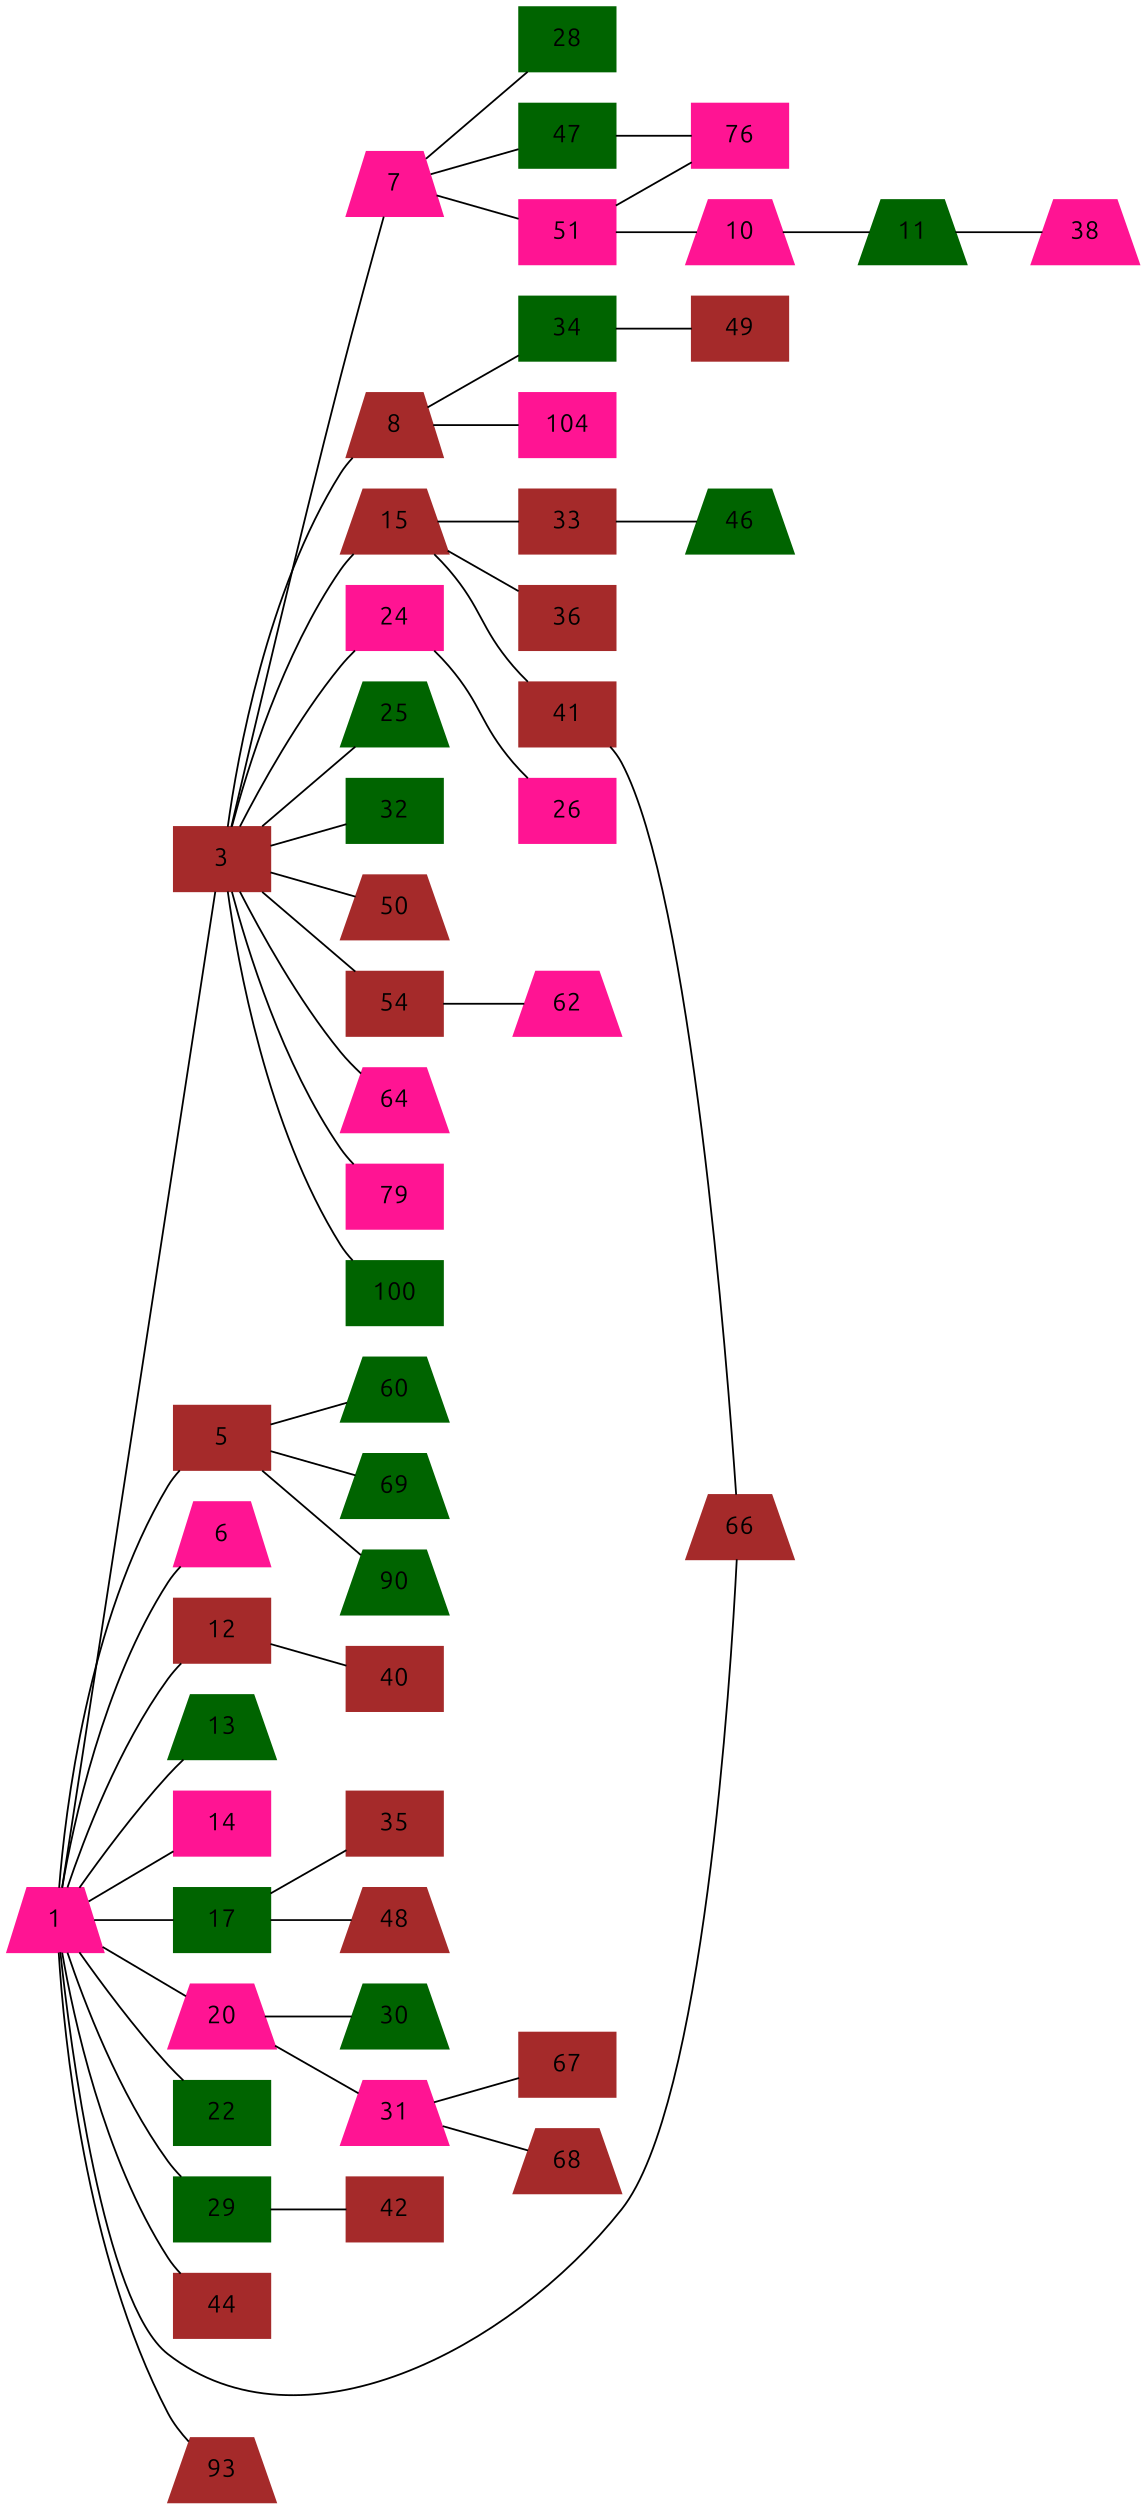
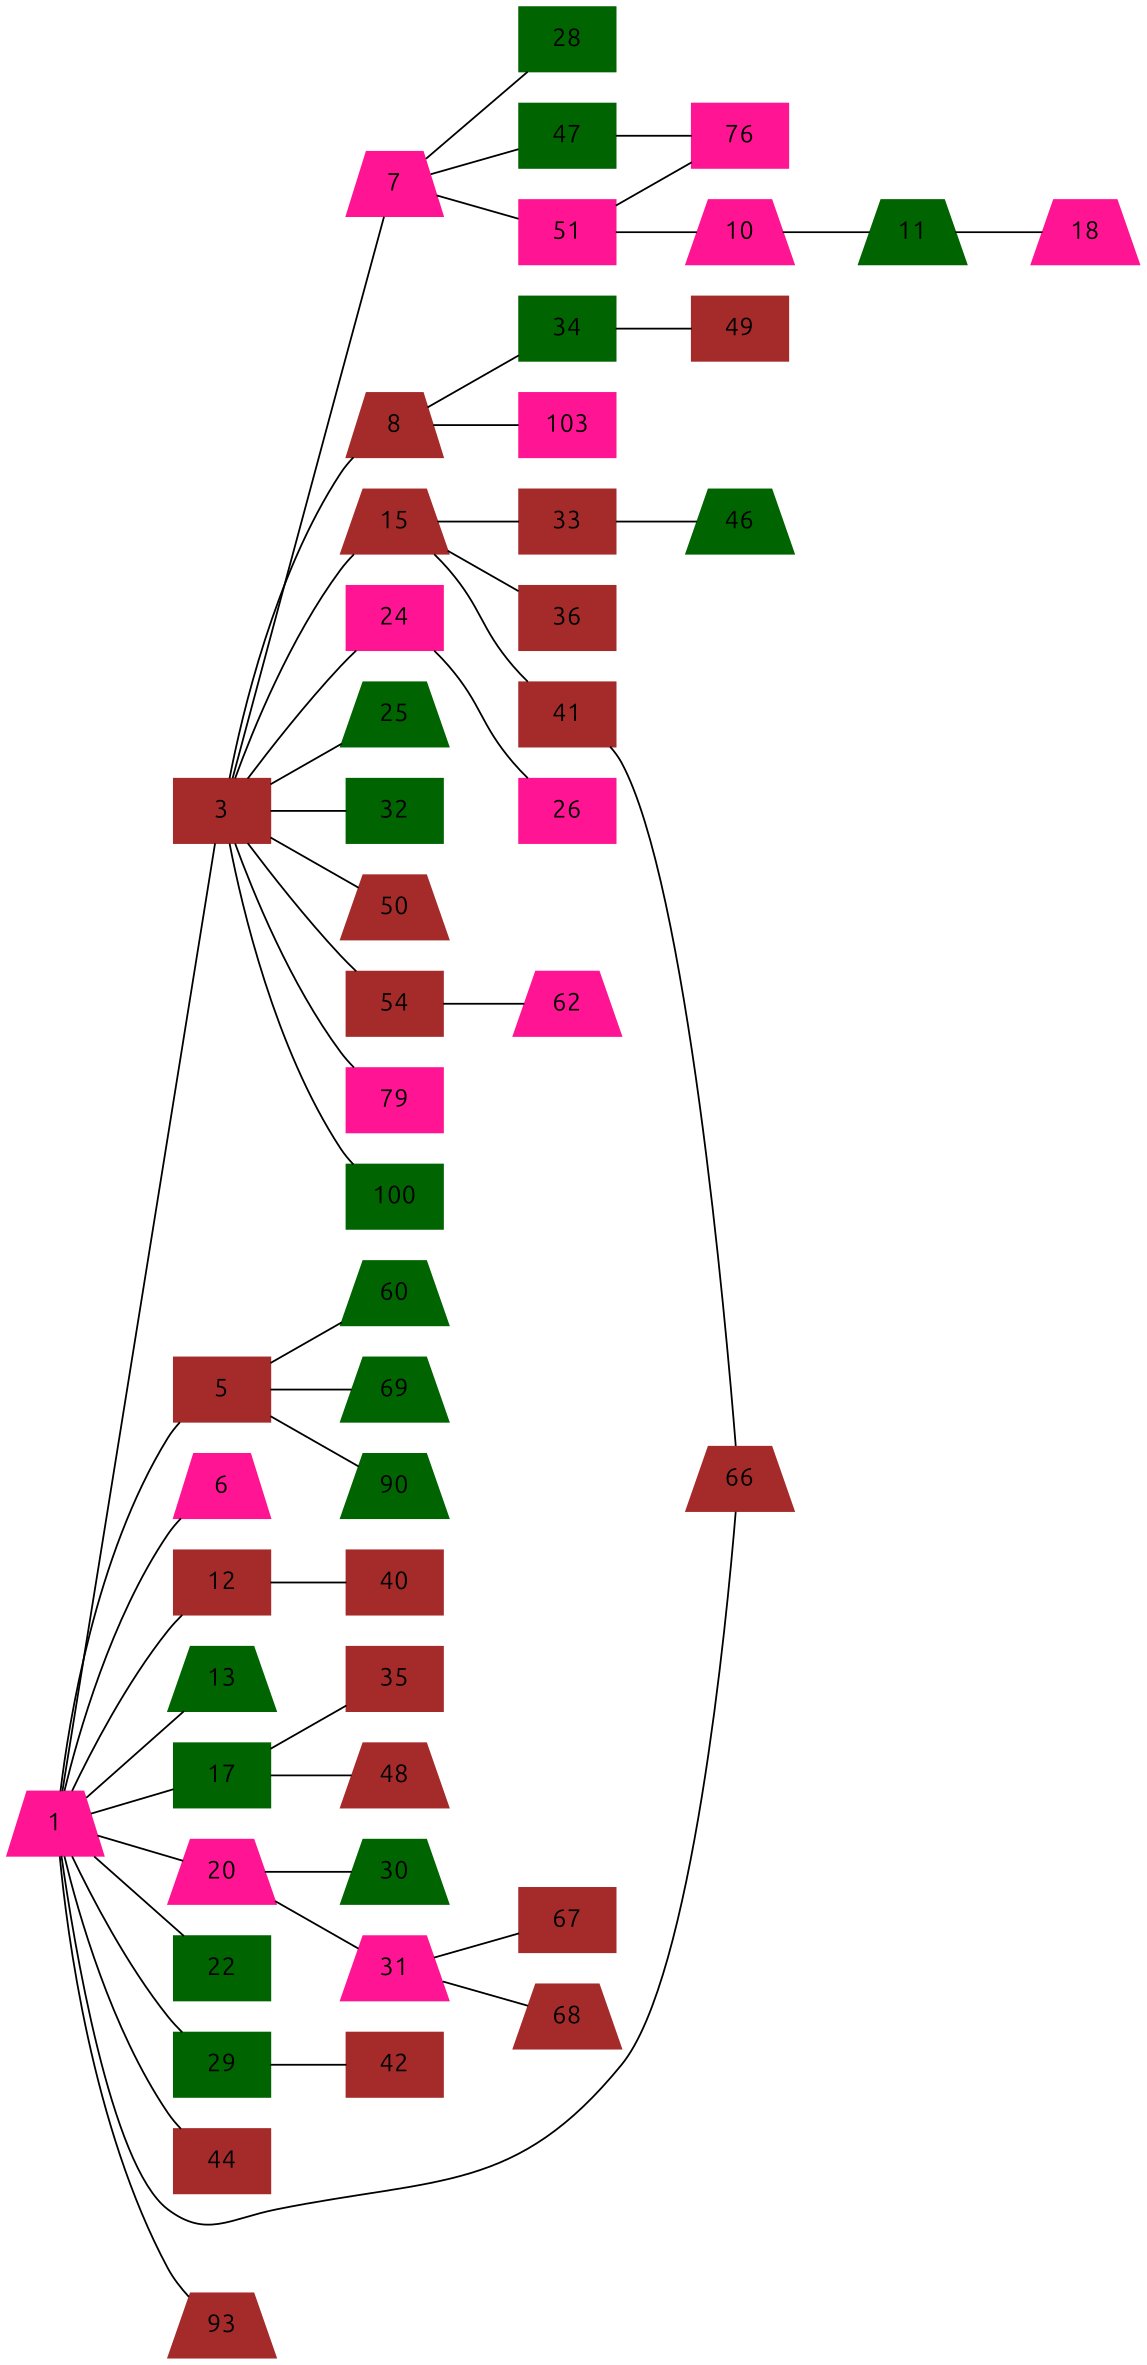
node "38": label "38" -> "18"
node "104": label "104" -> "103"
node "64": removed
node "14": removed
